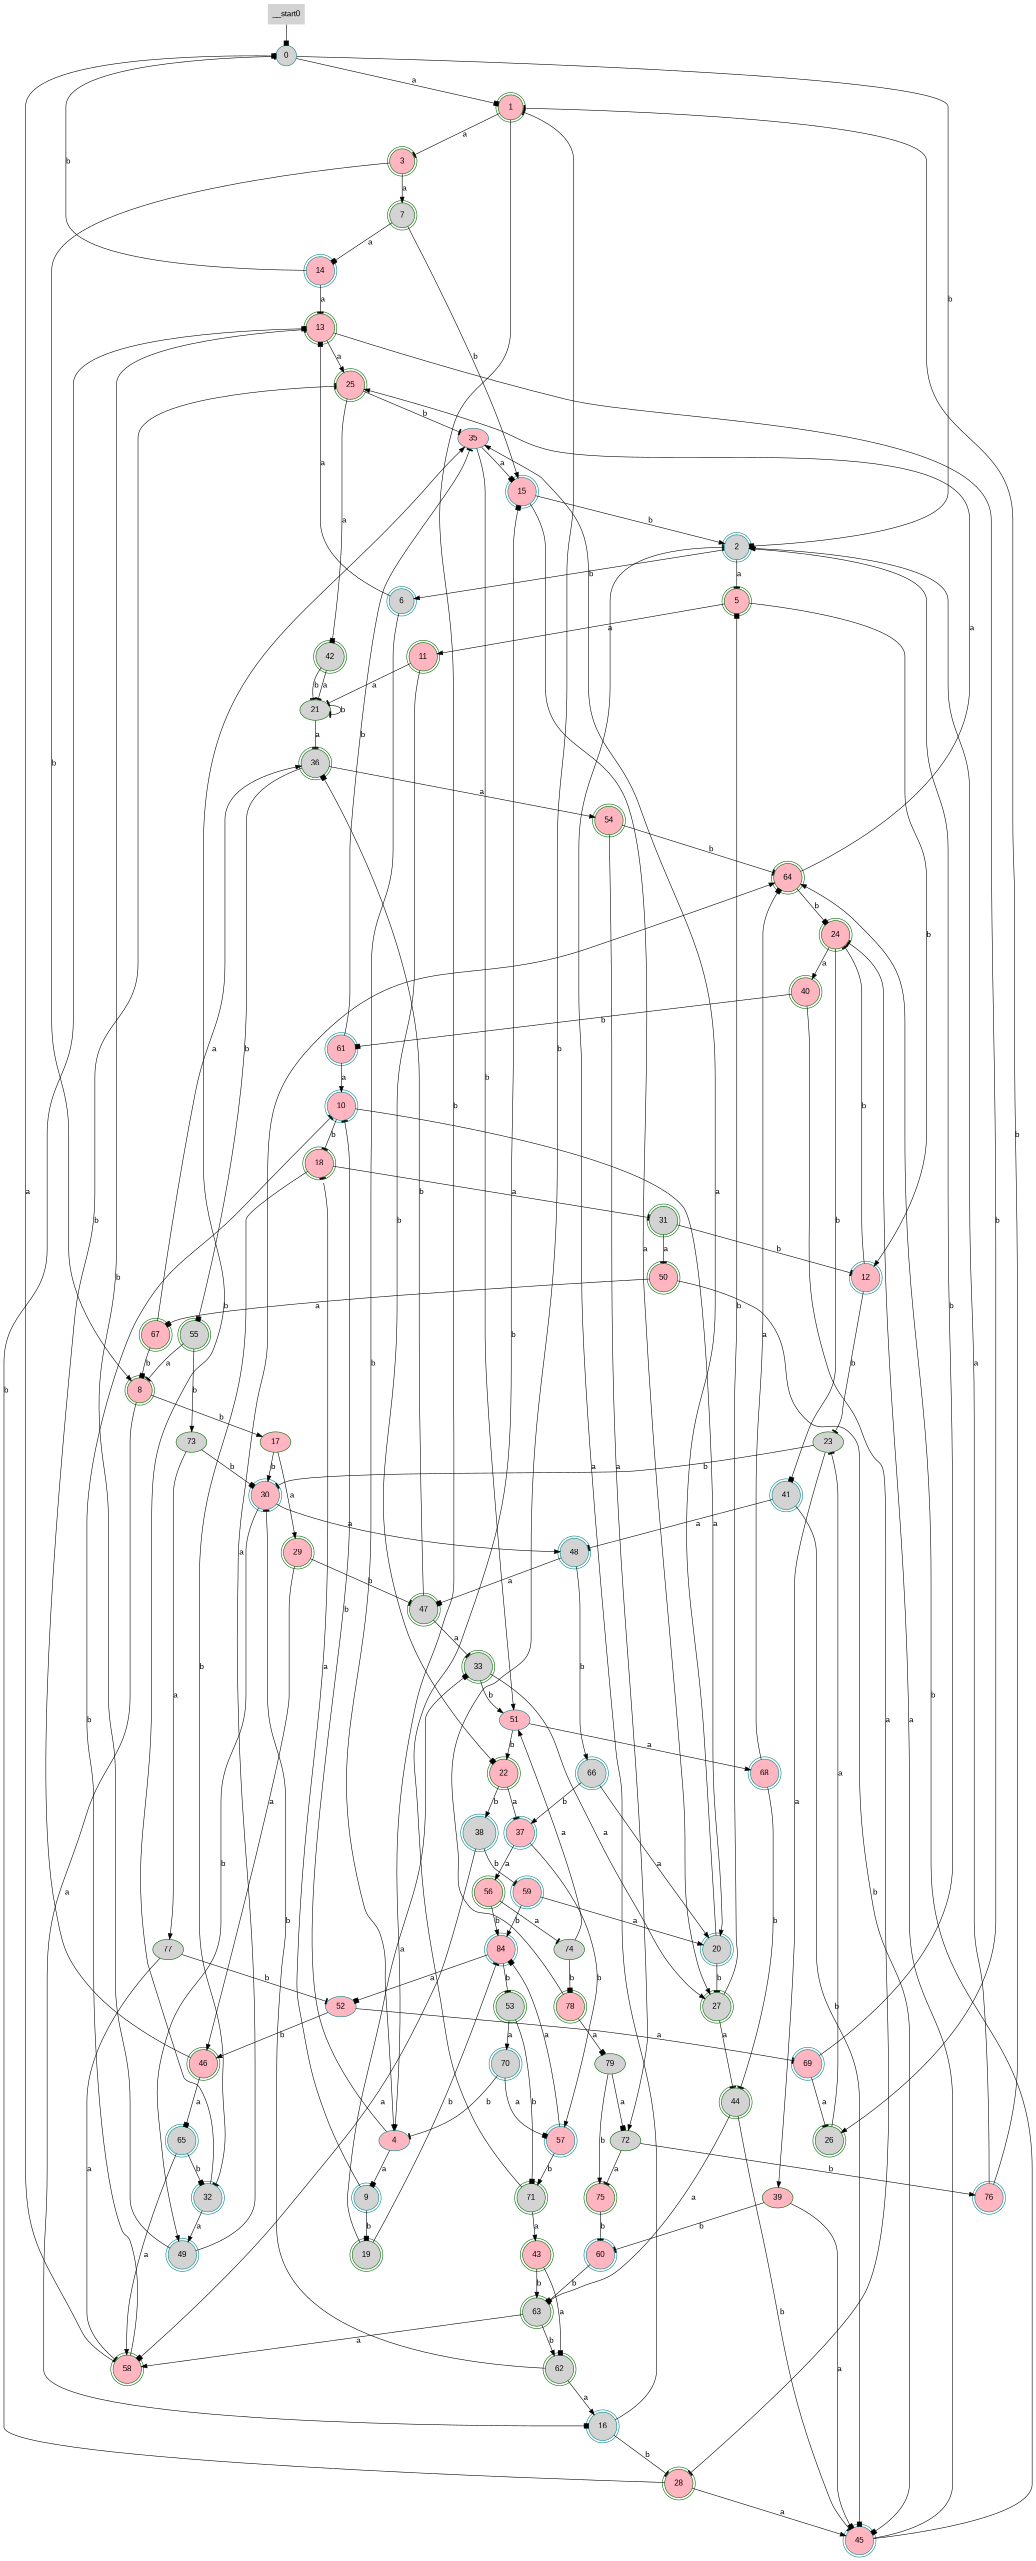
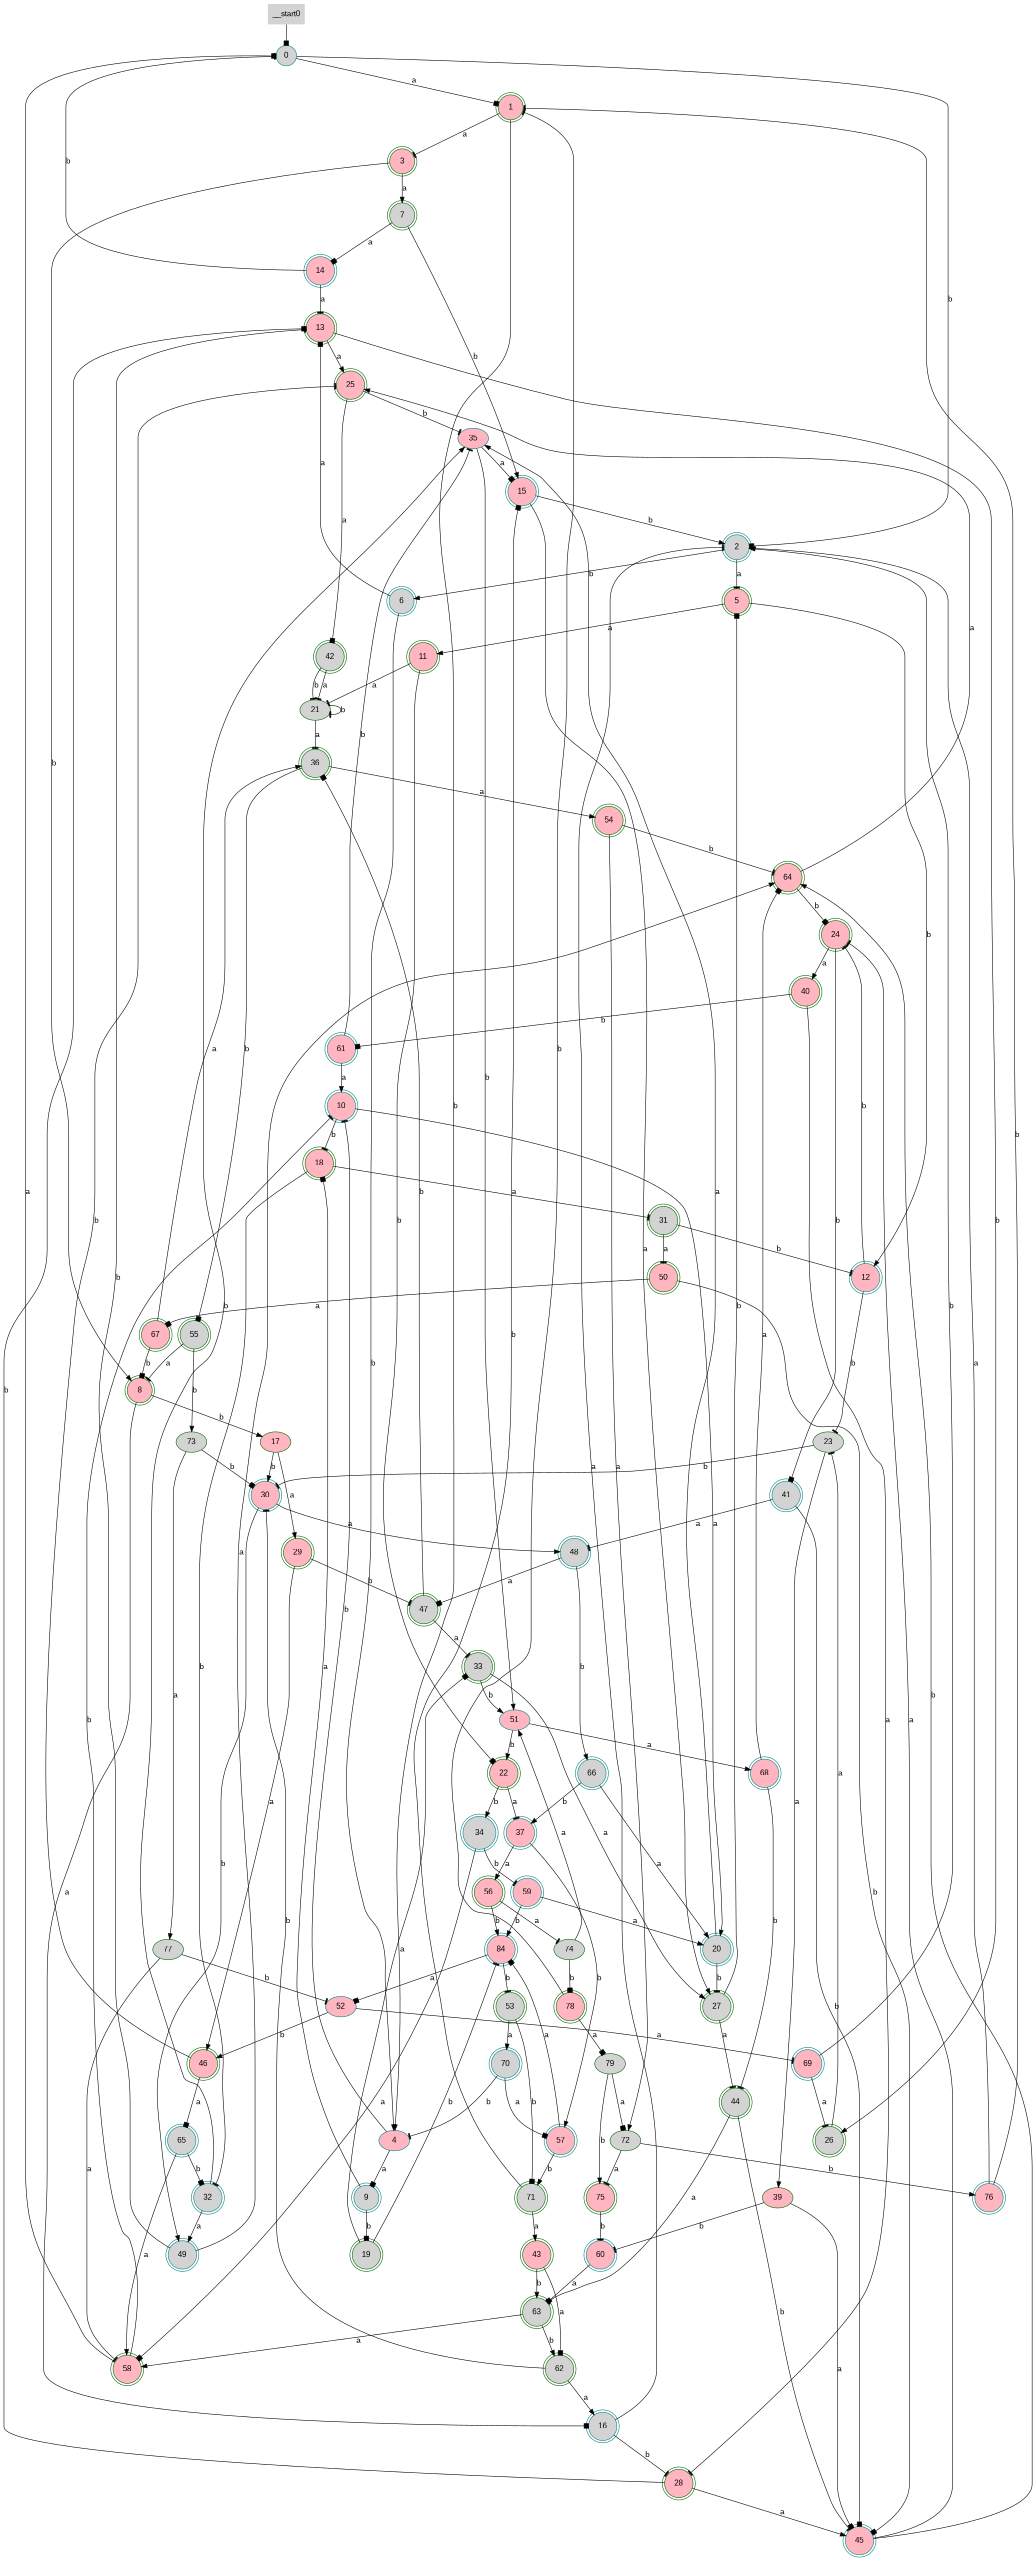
edge "9" -> "18": arrowhead tee -> box
node "38": label "38" -> "34"
edge "60" -> "63": label "b" -> "a"
